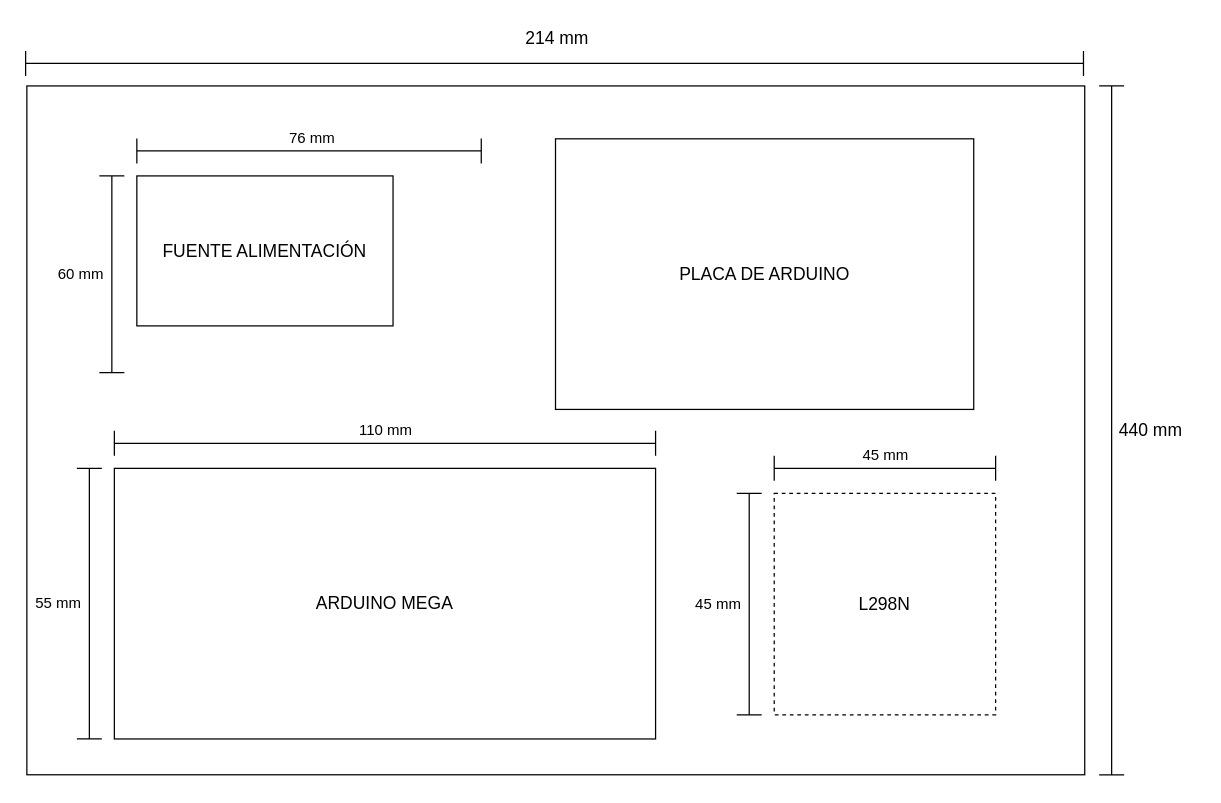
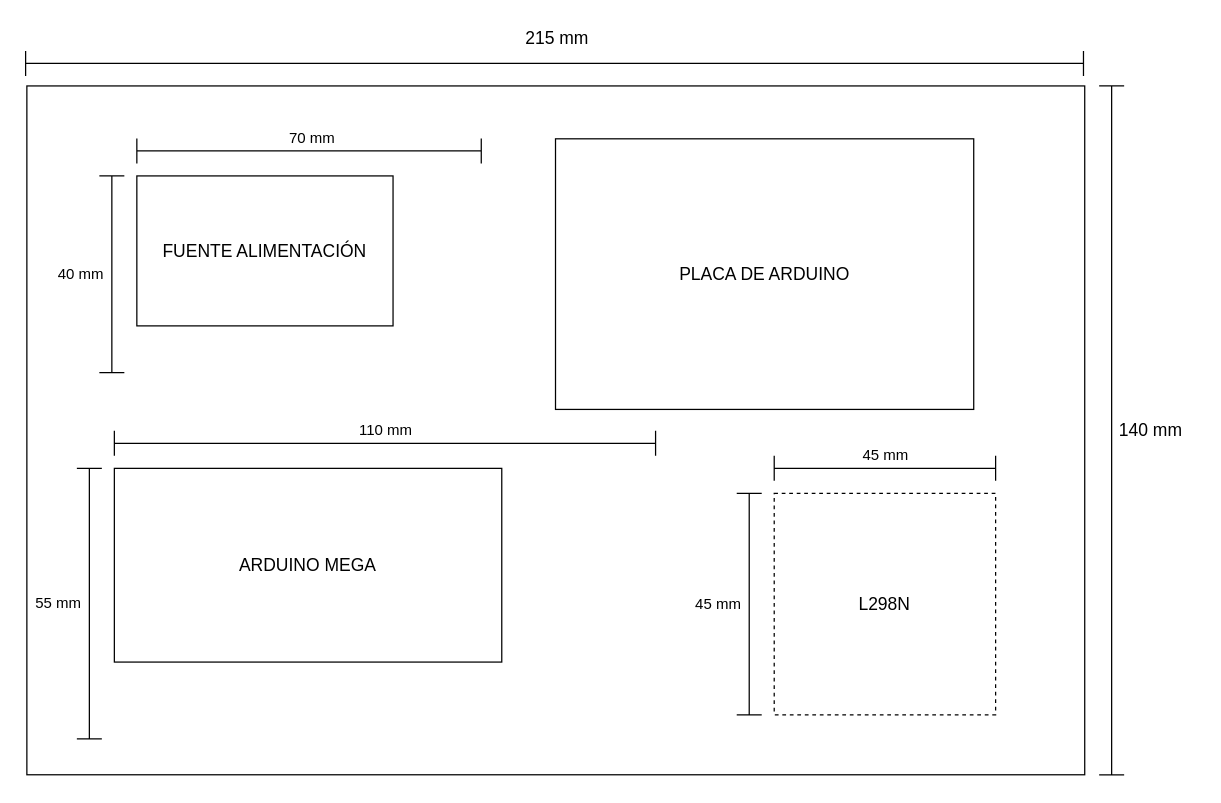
node "214 mm": label "214 mm" -> "215 mm"
node "76 mm": label "76 mm" -> "70 mm"
node "60 mm": label "60 mm" -> "40 mm"
node "440 mm": label "440 mm" -> "140 mm"
node "ARDUINO MEGA": size 541x271 -> 388x194
